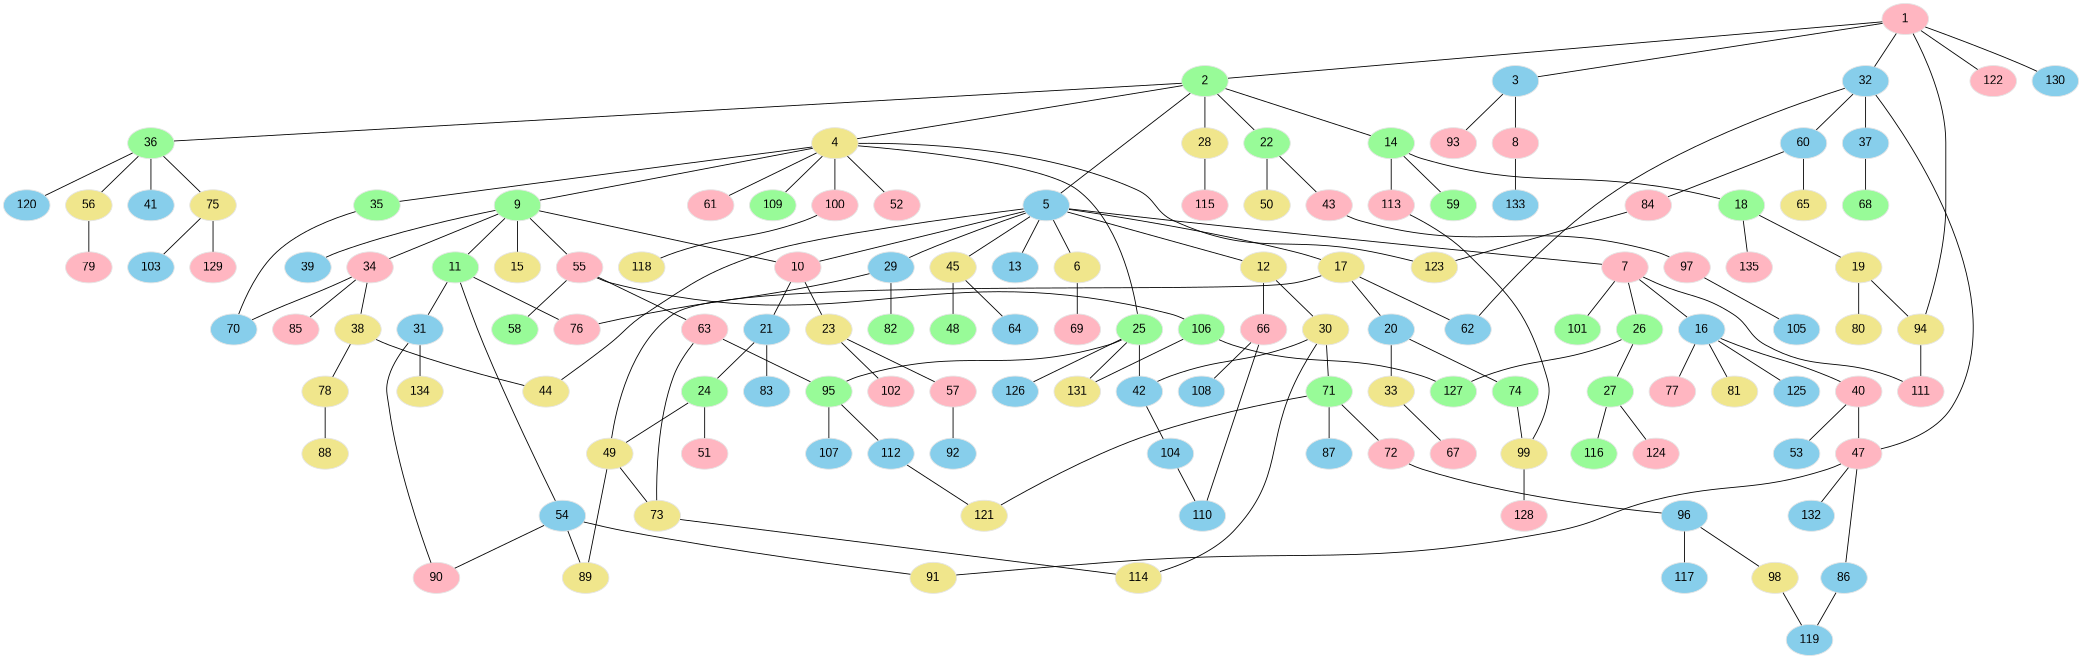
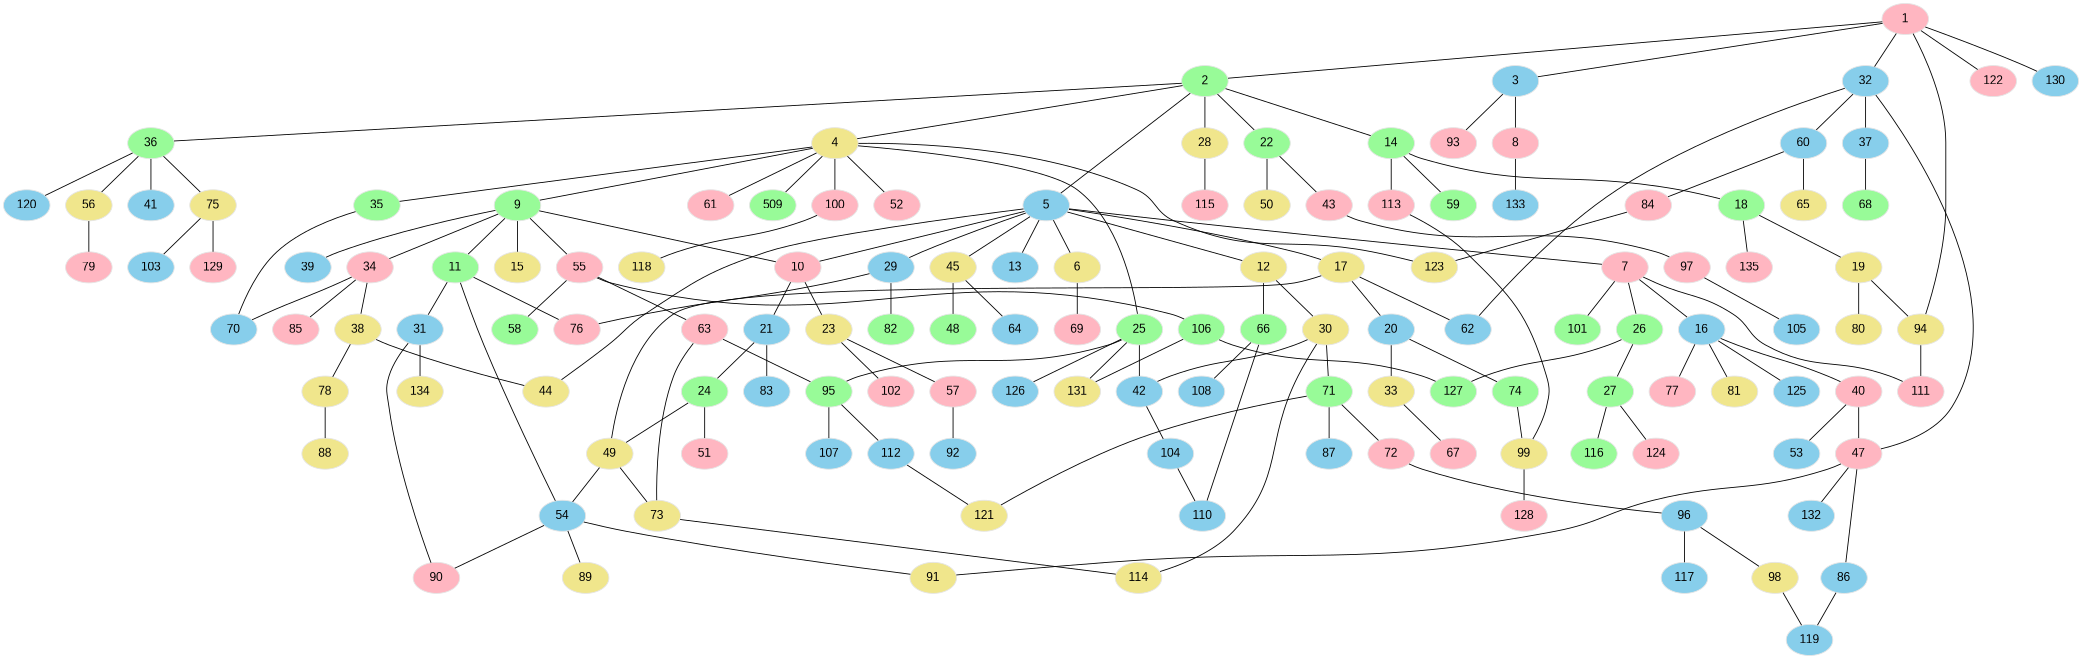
node "109": label "109" -> "509"
node "66": fillcolor lightpink -> palegreen
edge "49" -- "89": now "49" -- "54"
